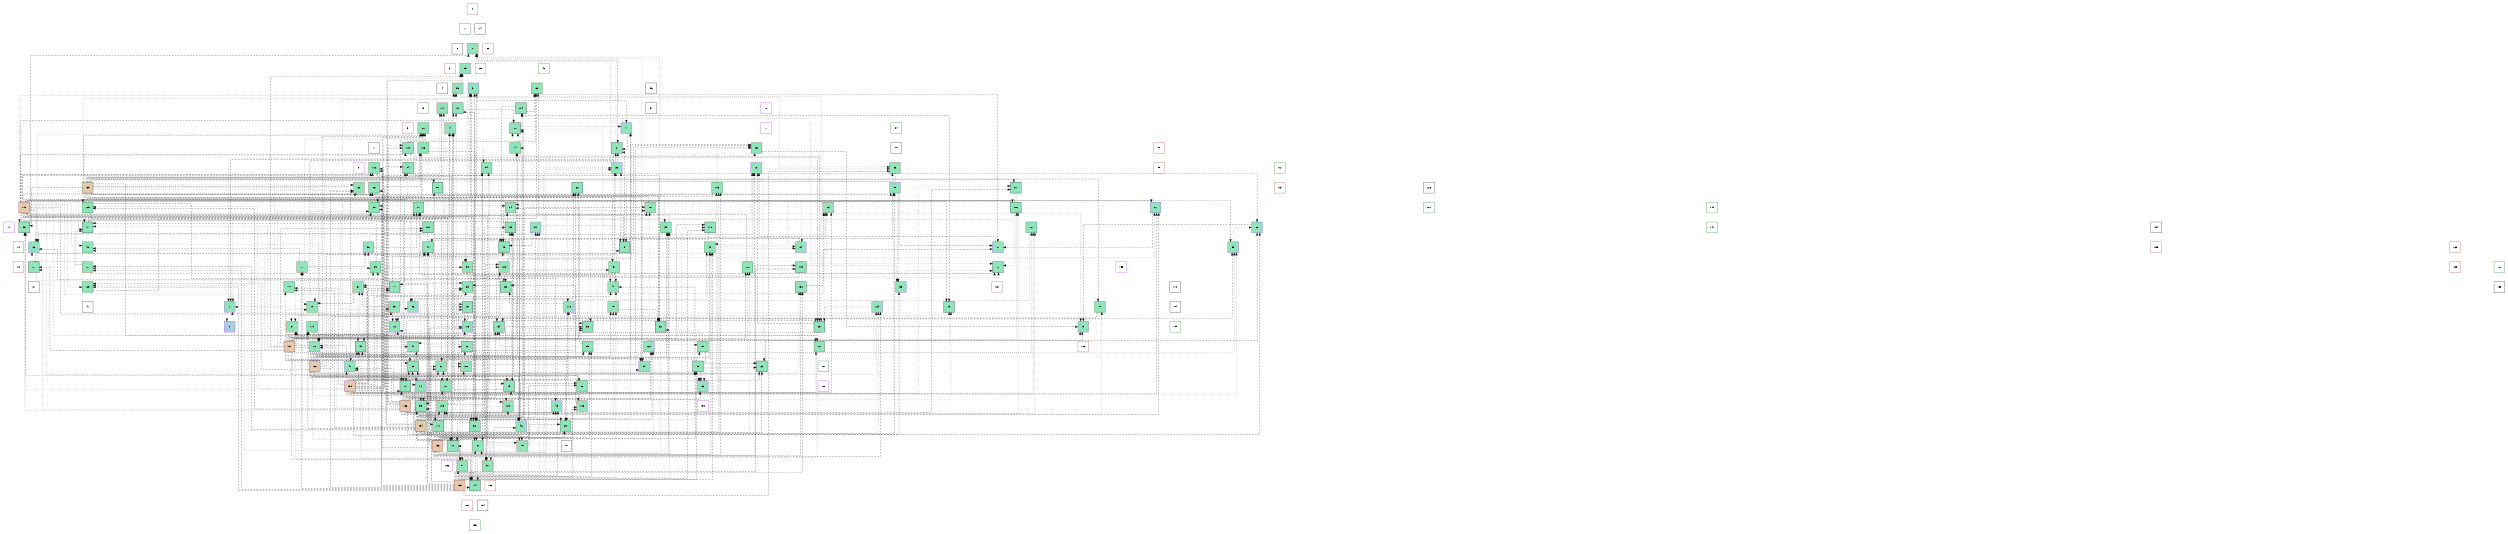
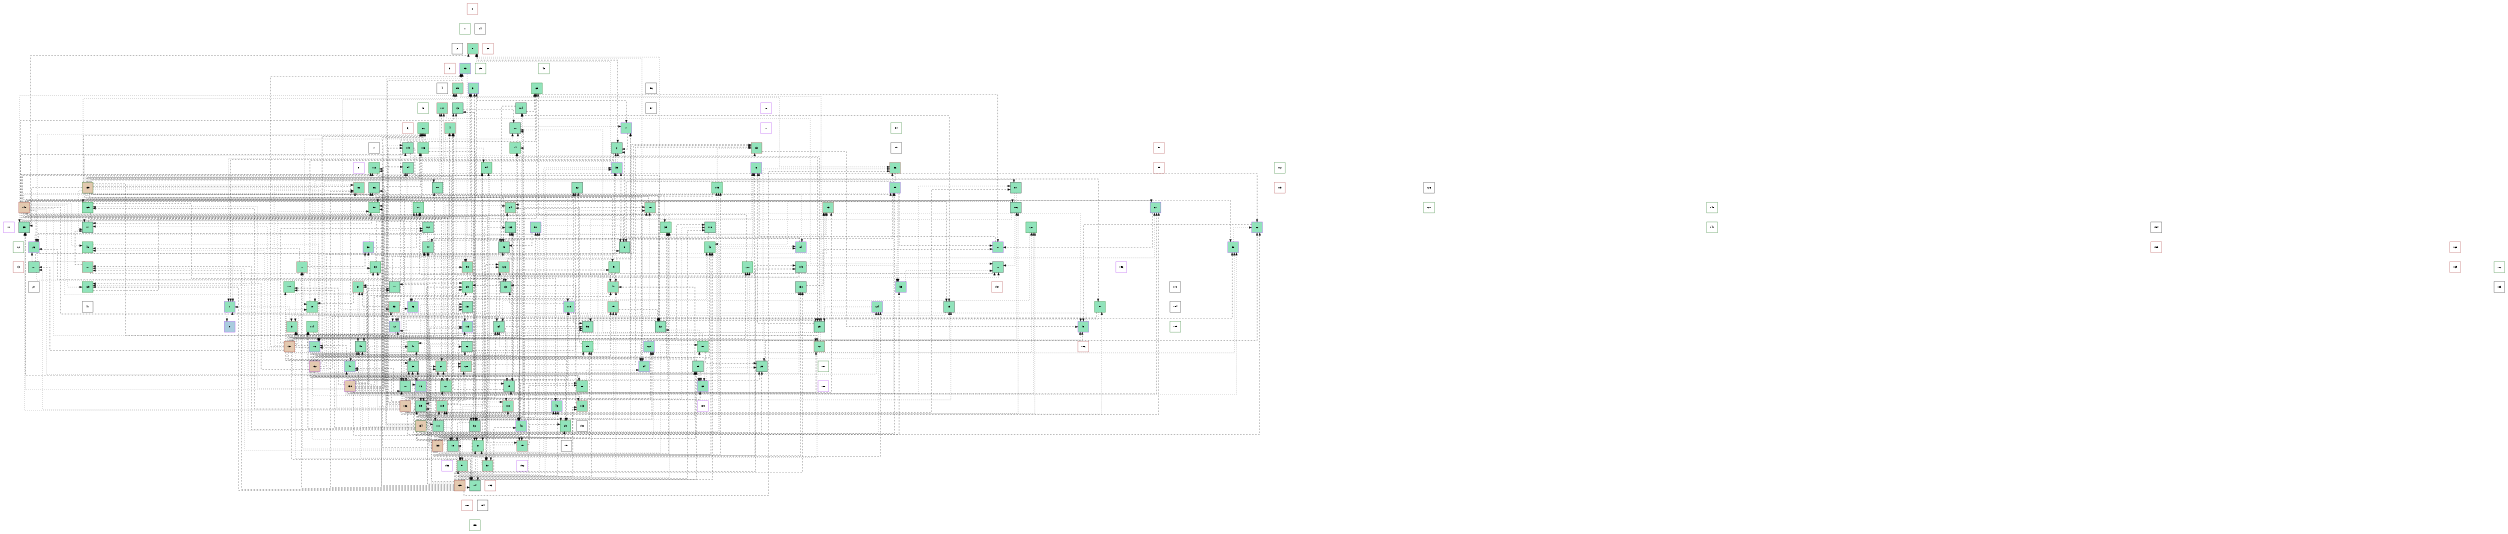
edge "136" -> "69": now "134" -> "69"
node "190": added
node "192": added
